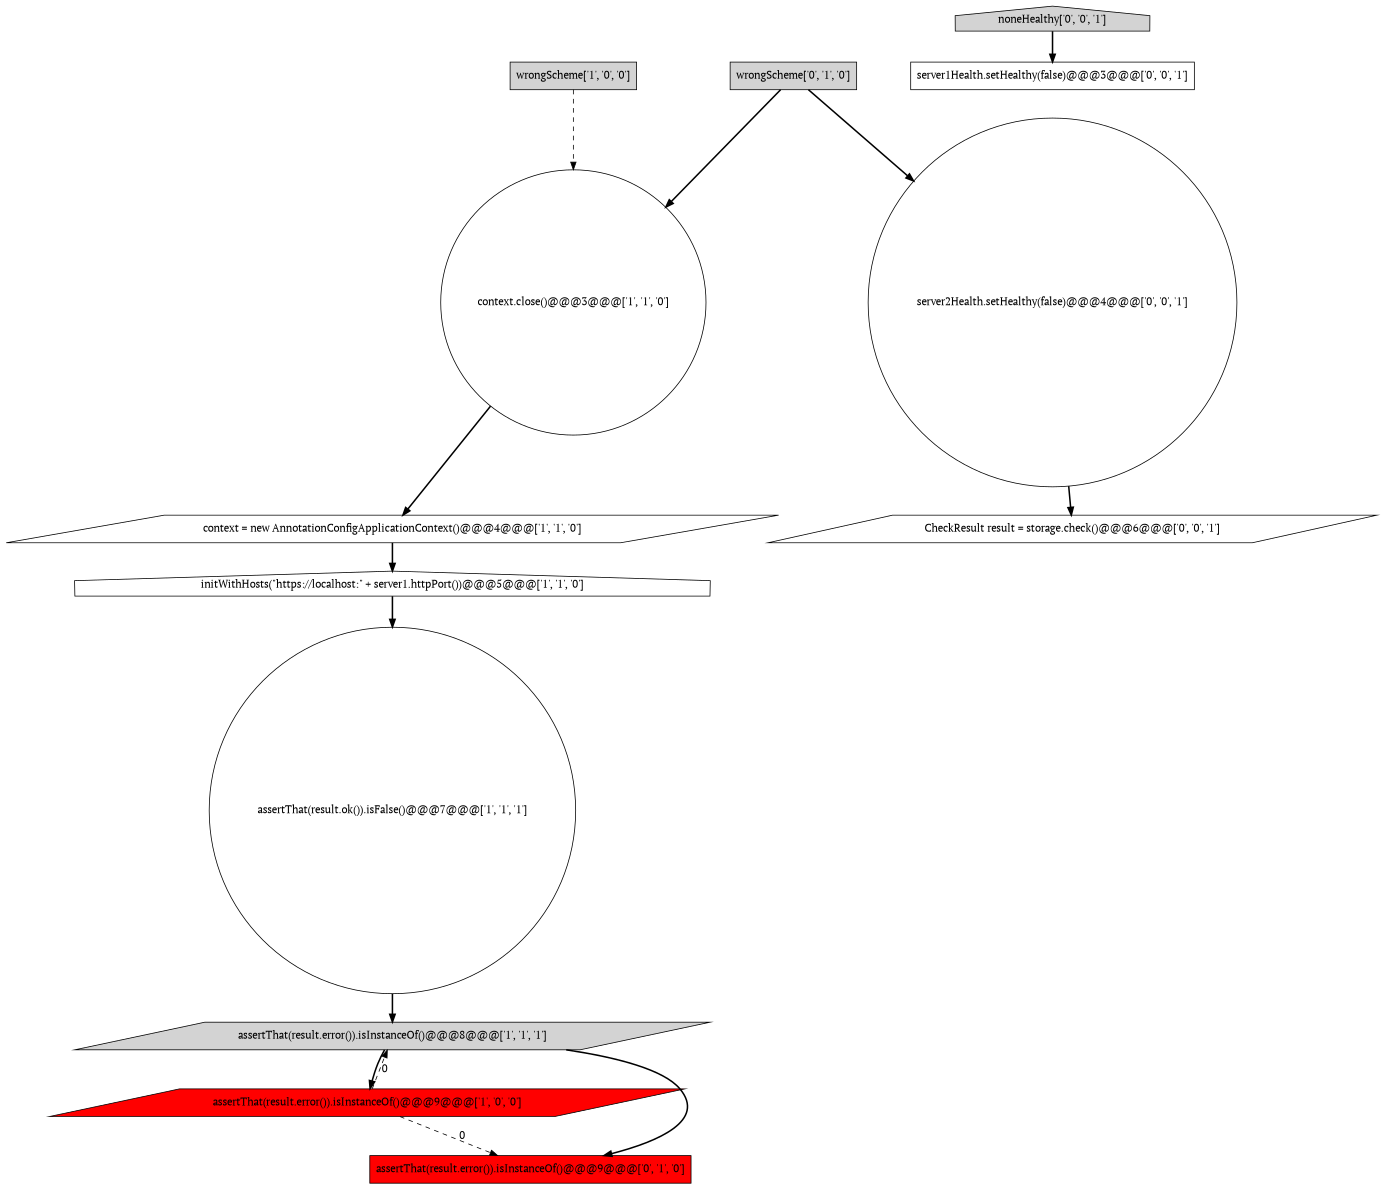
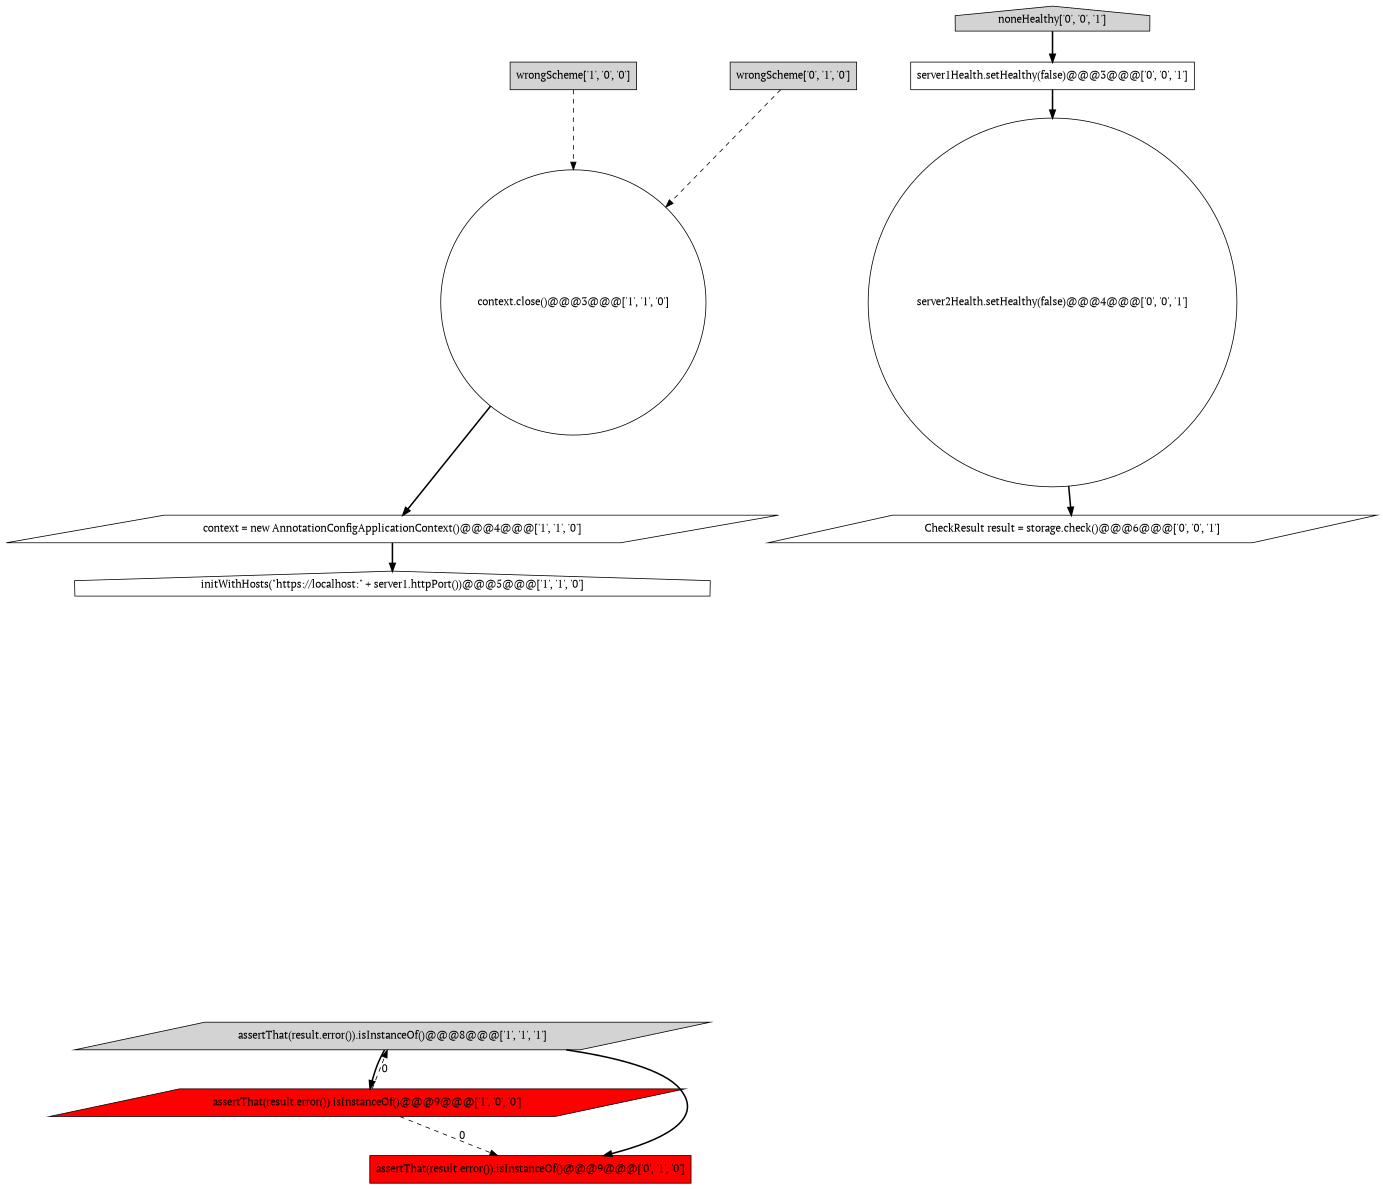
edge "wrongScheme['0', '1', '0']" -> "server2Health.setHealthy(false)@@@4@@@['0', '0', '1']": now "server1Health.setHealthy(false)@@@3@@@['0', '0', '1']" -> "server2Health.setHealthy(false)@@@4@@@['0', '0', '1']"
edge "wrongScheme['0', '1', '0']" -> "context.close()@@@3@@@['1', '1', '0']": style bold -> dashed
node "assertThat(result.ok()).isFalse()@@@7@@@['1', '1', '1']": removed
